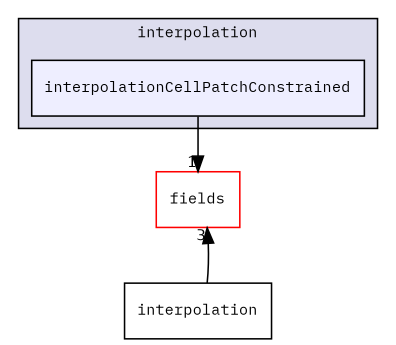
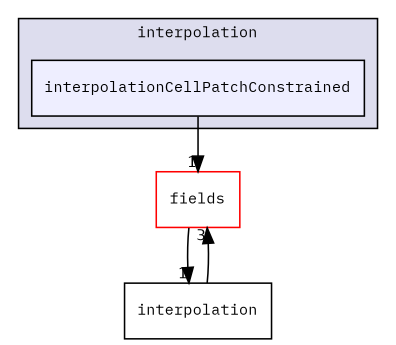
edge "fields" -> "interpolation": added
